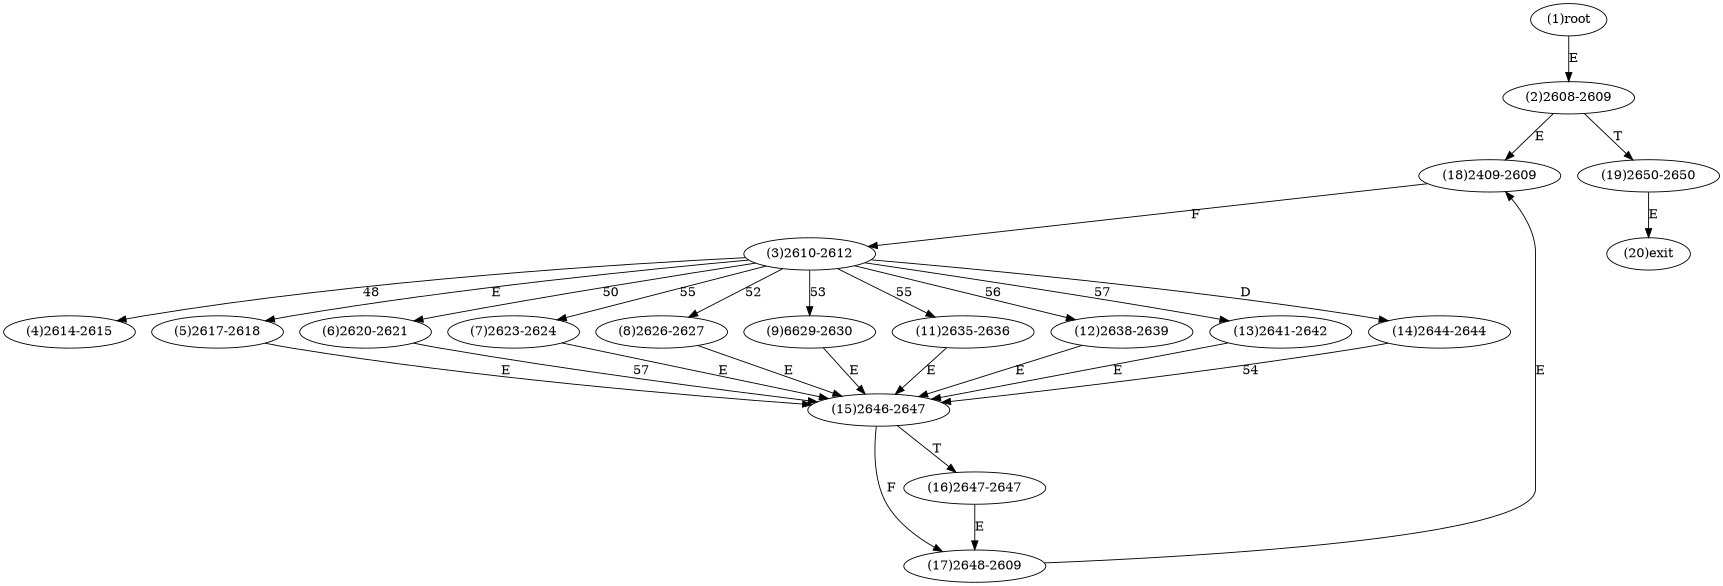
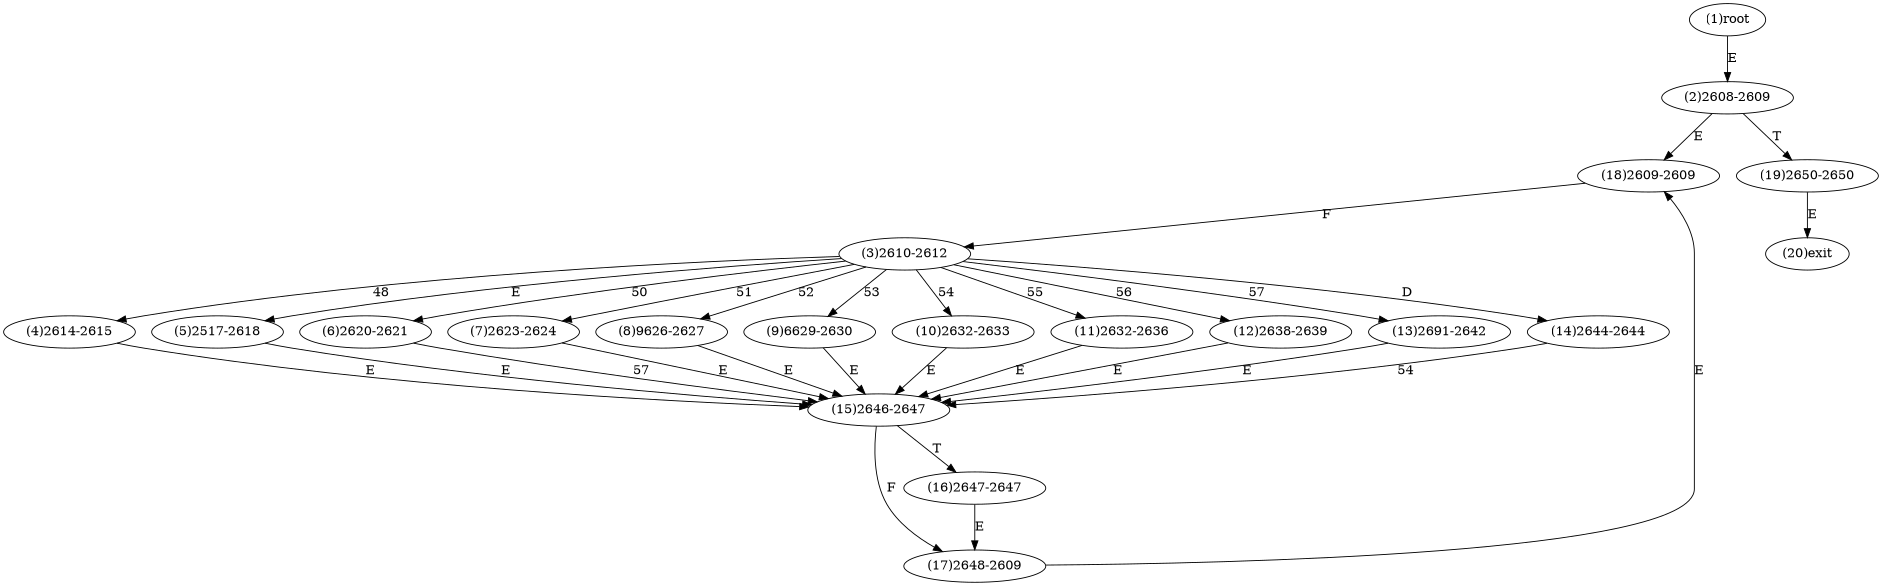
node "(18)2409-2609": label "(18)2409-2609" -> "(18)2609-2609"
edge "(3)2610-2612" -> "(7)2623-2624": label "55" -> "51"
node "(5)2617-2618": label "(5)2617-2618" -> "(5)2517-2618"
node "(8)2626-2627": label "(8)2626-2627" -> "(8)9626-2627"
node "(11)2635-2636": label "(11)2635-2636" -> "(11)2632-2636"
node "(10)2632-2633": added
node "(13)2641-2642": label "(13)2641-2642" -> "(13)2691-2642"
edge "(4)2614-2615" -> "(15)2646-2647": added, label "E"
